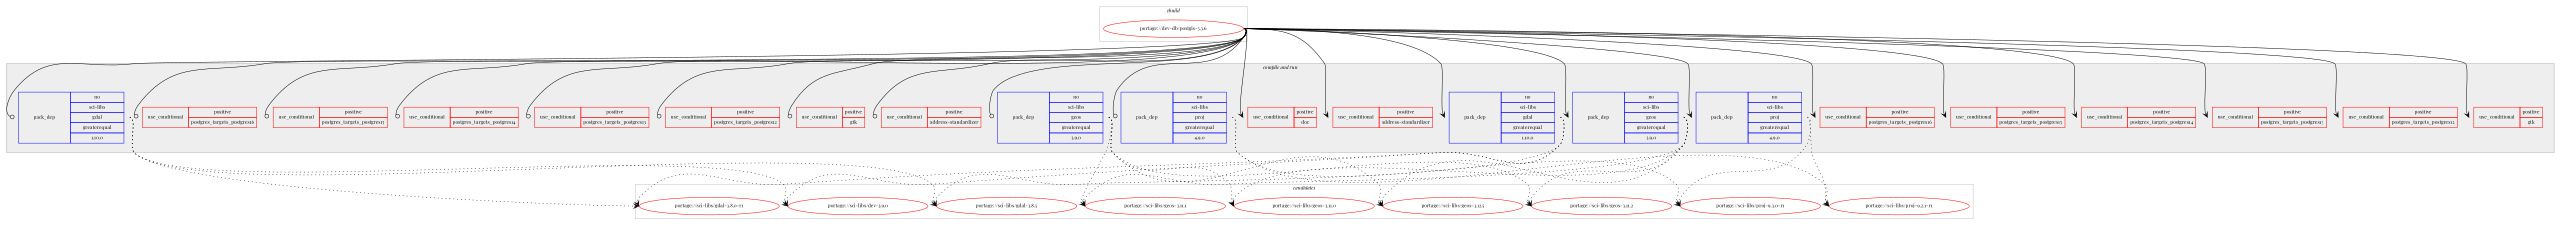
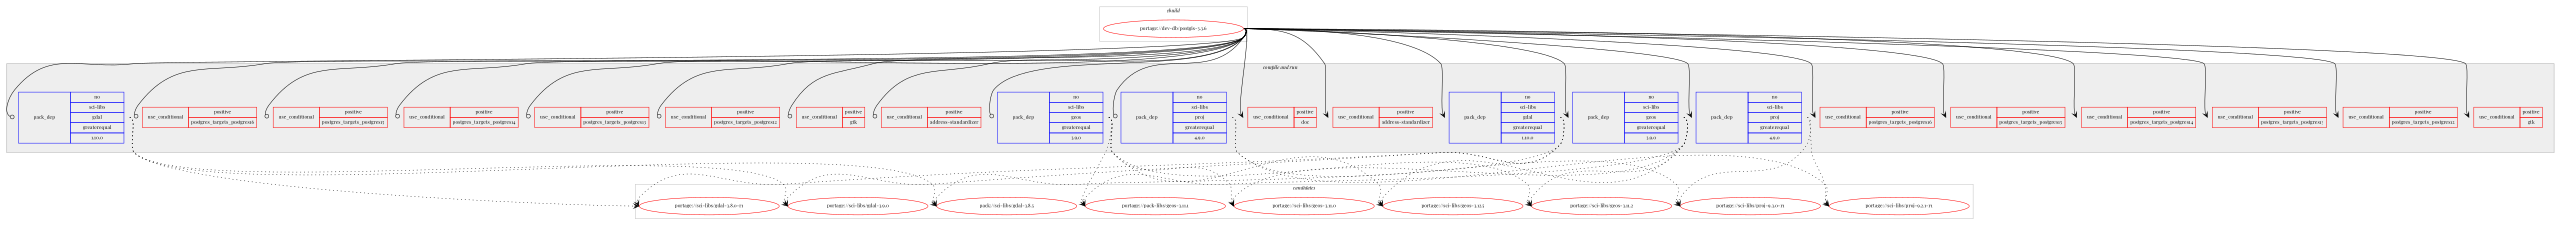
node "portage://sci-libs/dev-3.9.0": label "portage://sci-libs/dev-3.9.0" -> "portage://sci-libs/gdal-3.9.0"
node "portage://sci-libs/gdal-3.8.5": label "portage://sci-libs/gdal-3.8.5" -> "pack://sci-libs/gdal-3.8.5"
node "portage://sci-libs/geos-3.11.1": label "portage://sci-libs/geos-3.11.1" -> "portage://pack-libs/geos-3.11.1"
